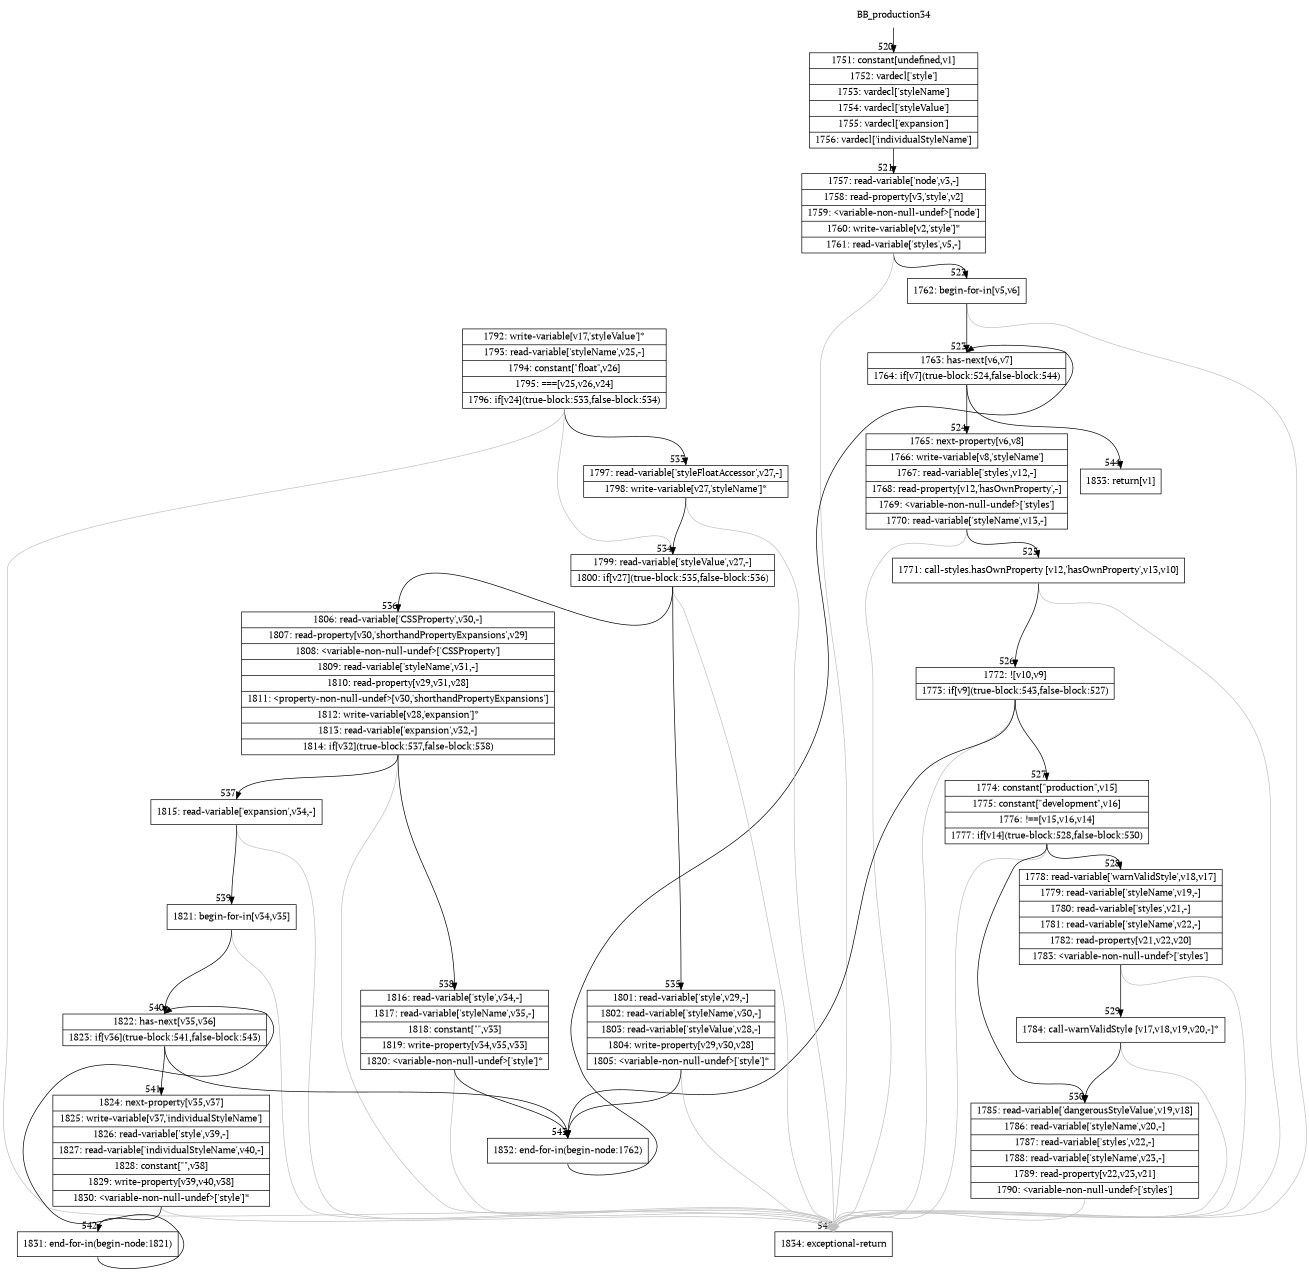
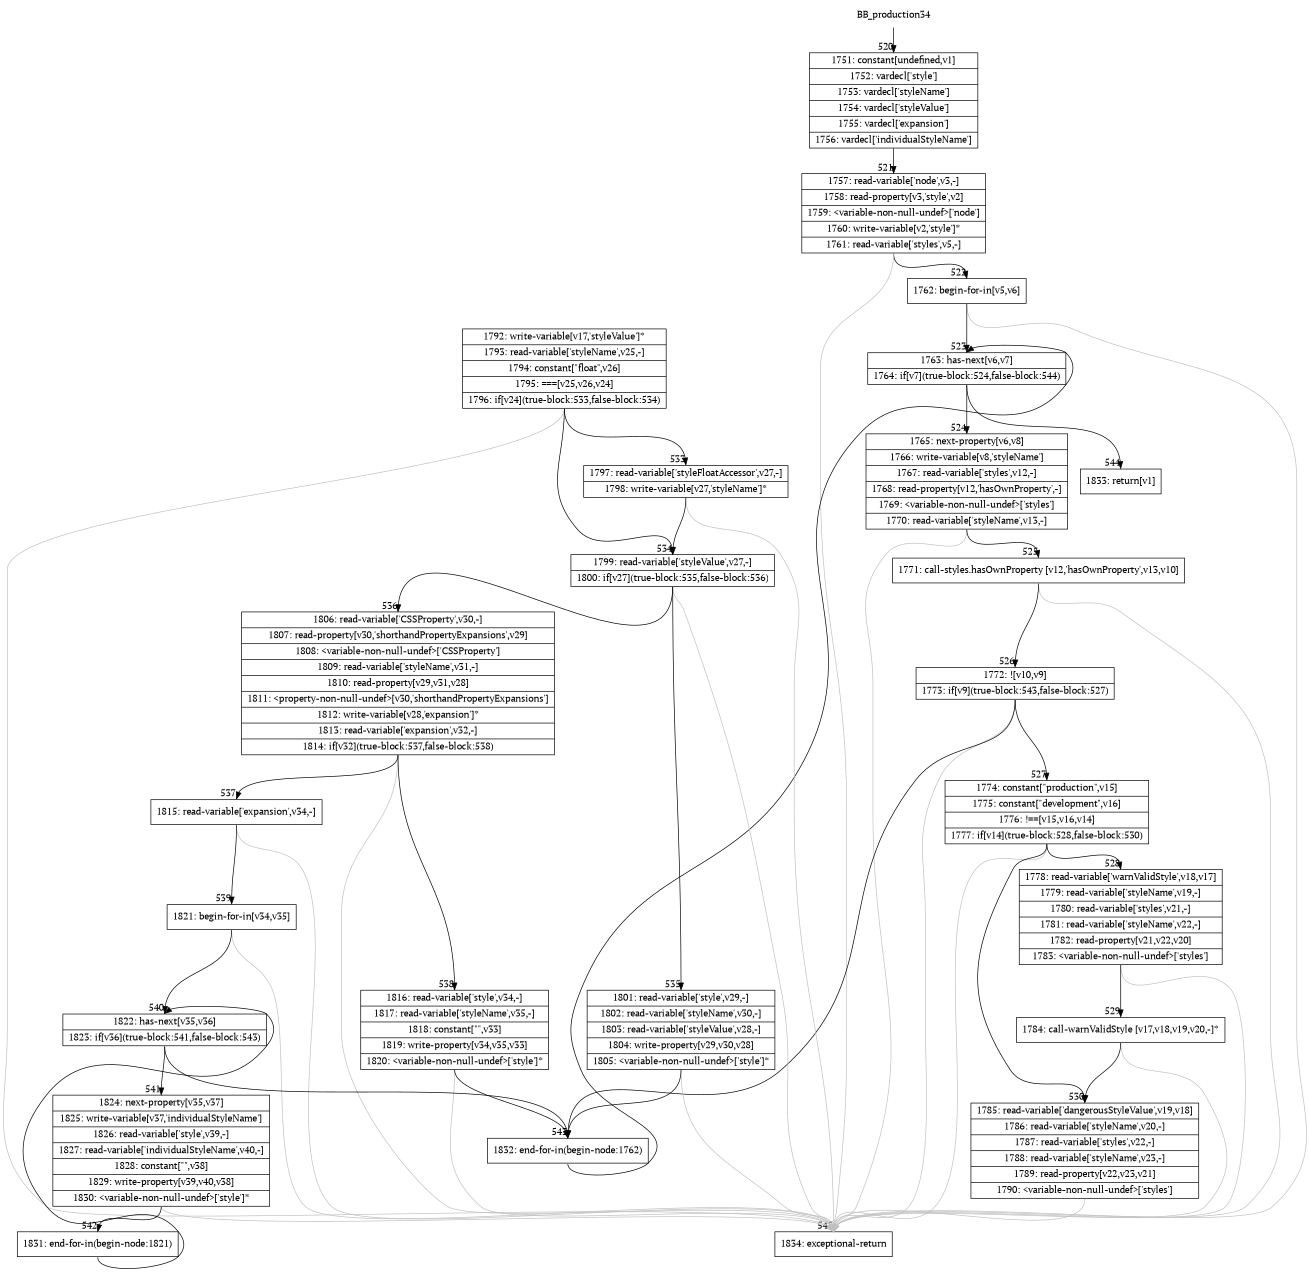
edge "1792: write-variable[v17,'styleValue']*" -> "1799: read-variable['styleValue',v27,-]": color gray -> black
